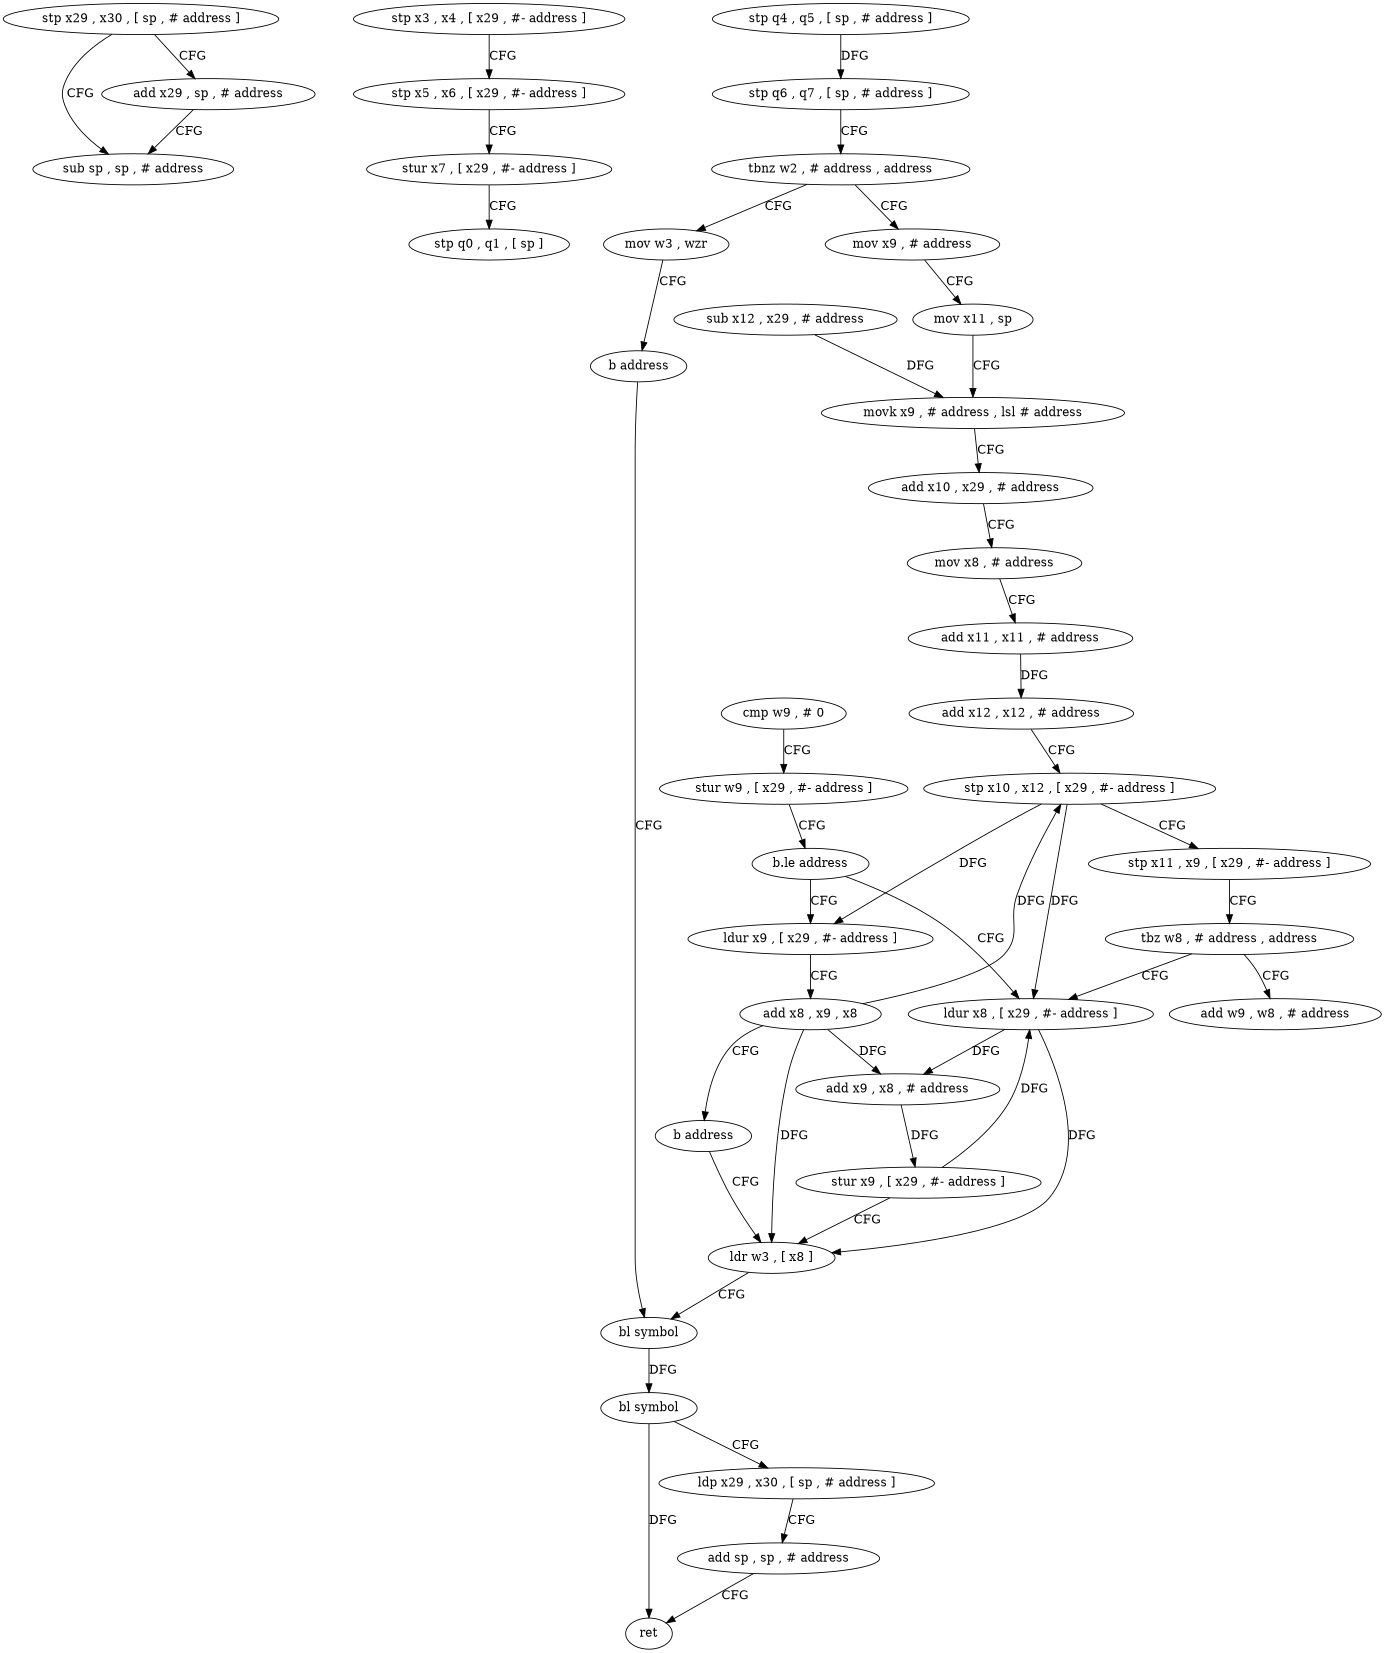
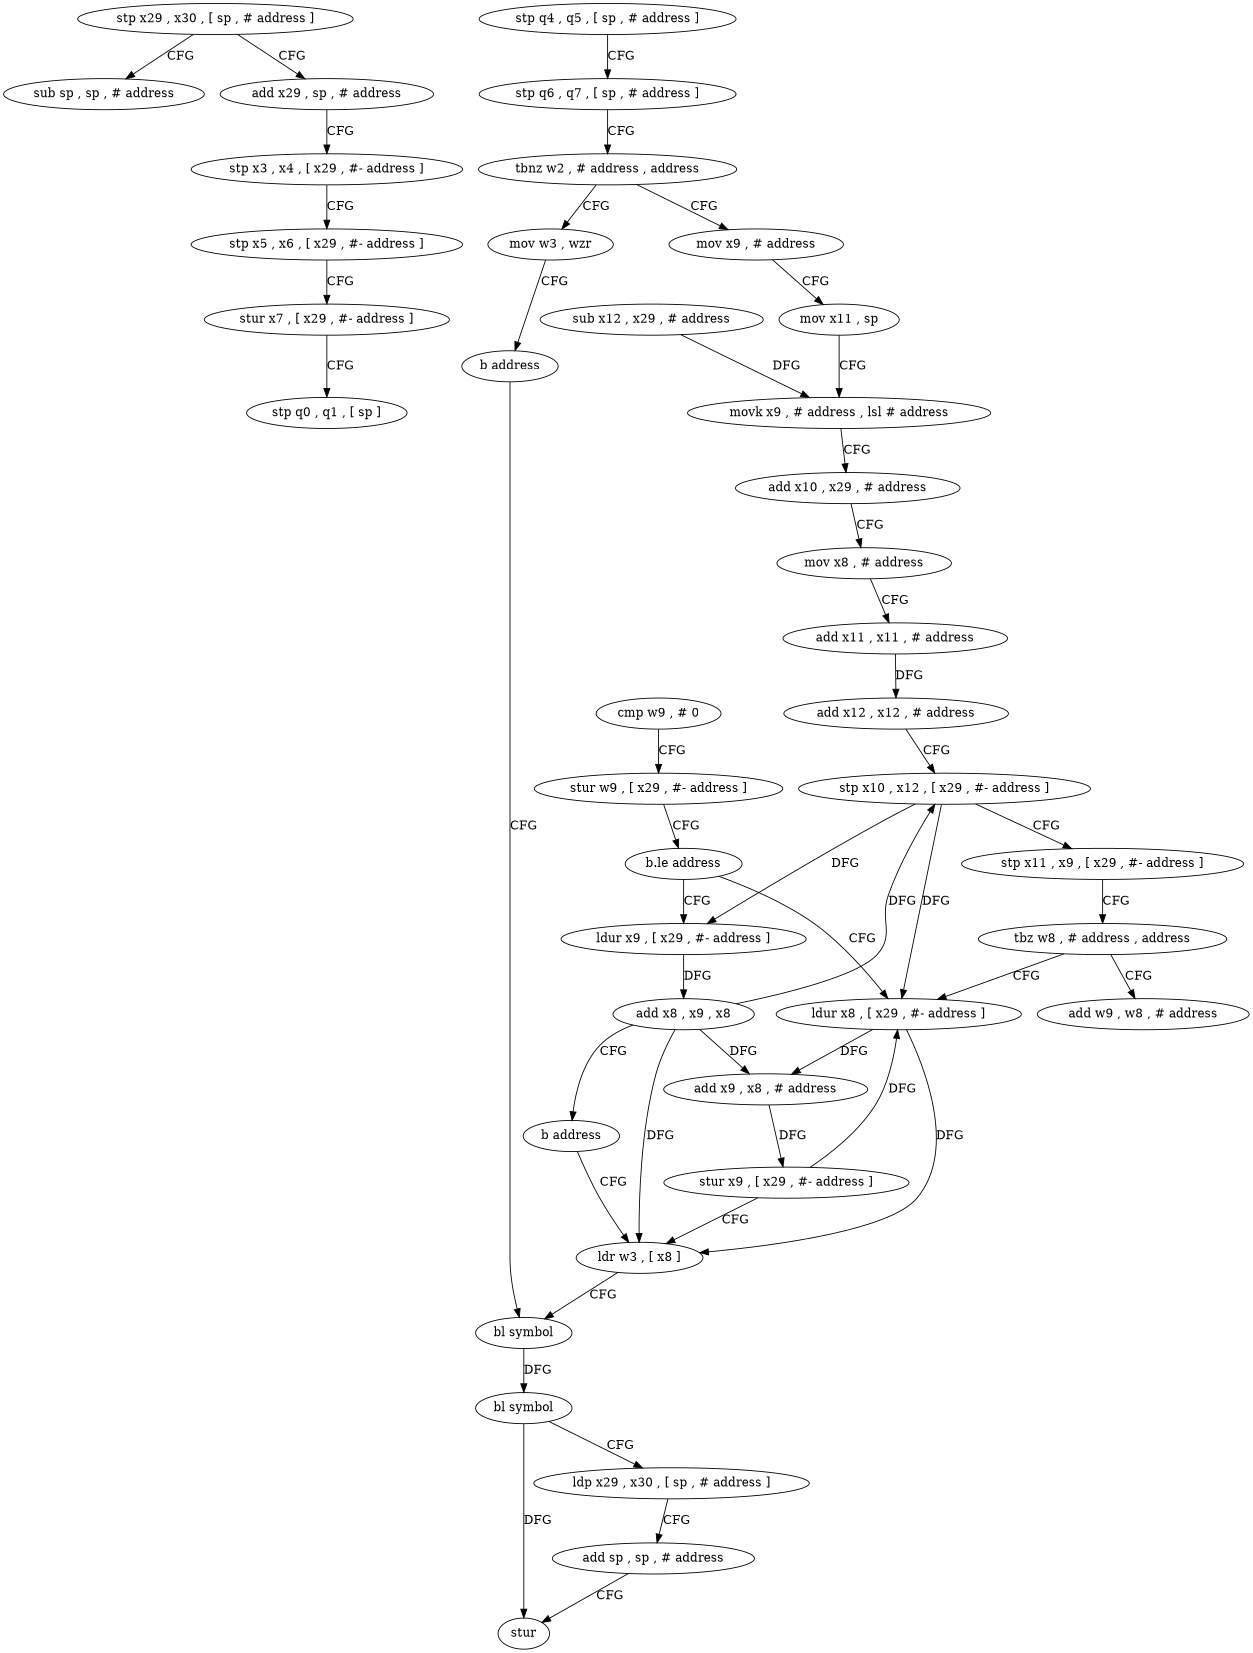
edge "stp q4 , q5 , [ sp , # address ]" -> "stp q6 , q7 , [ sp , # address ]": label "DFG" -> "CFG"
edge "add x29 , sp , # address" -> "sub sp , sp , # address": now "add x29 , sp , # address" -> "stp x3 , x4 , [ x29 , #- address ]"
edge "ldur x9 , [ x29 , #- address ]" -> "add x8 , x9 , x8": label "CFG" -> "DFG"
node "ret": label "ret" -> "stur"
